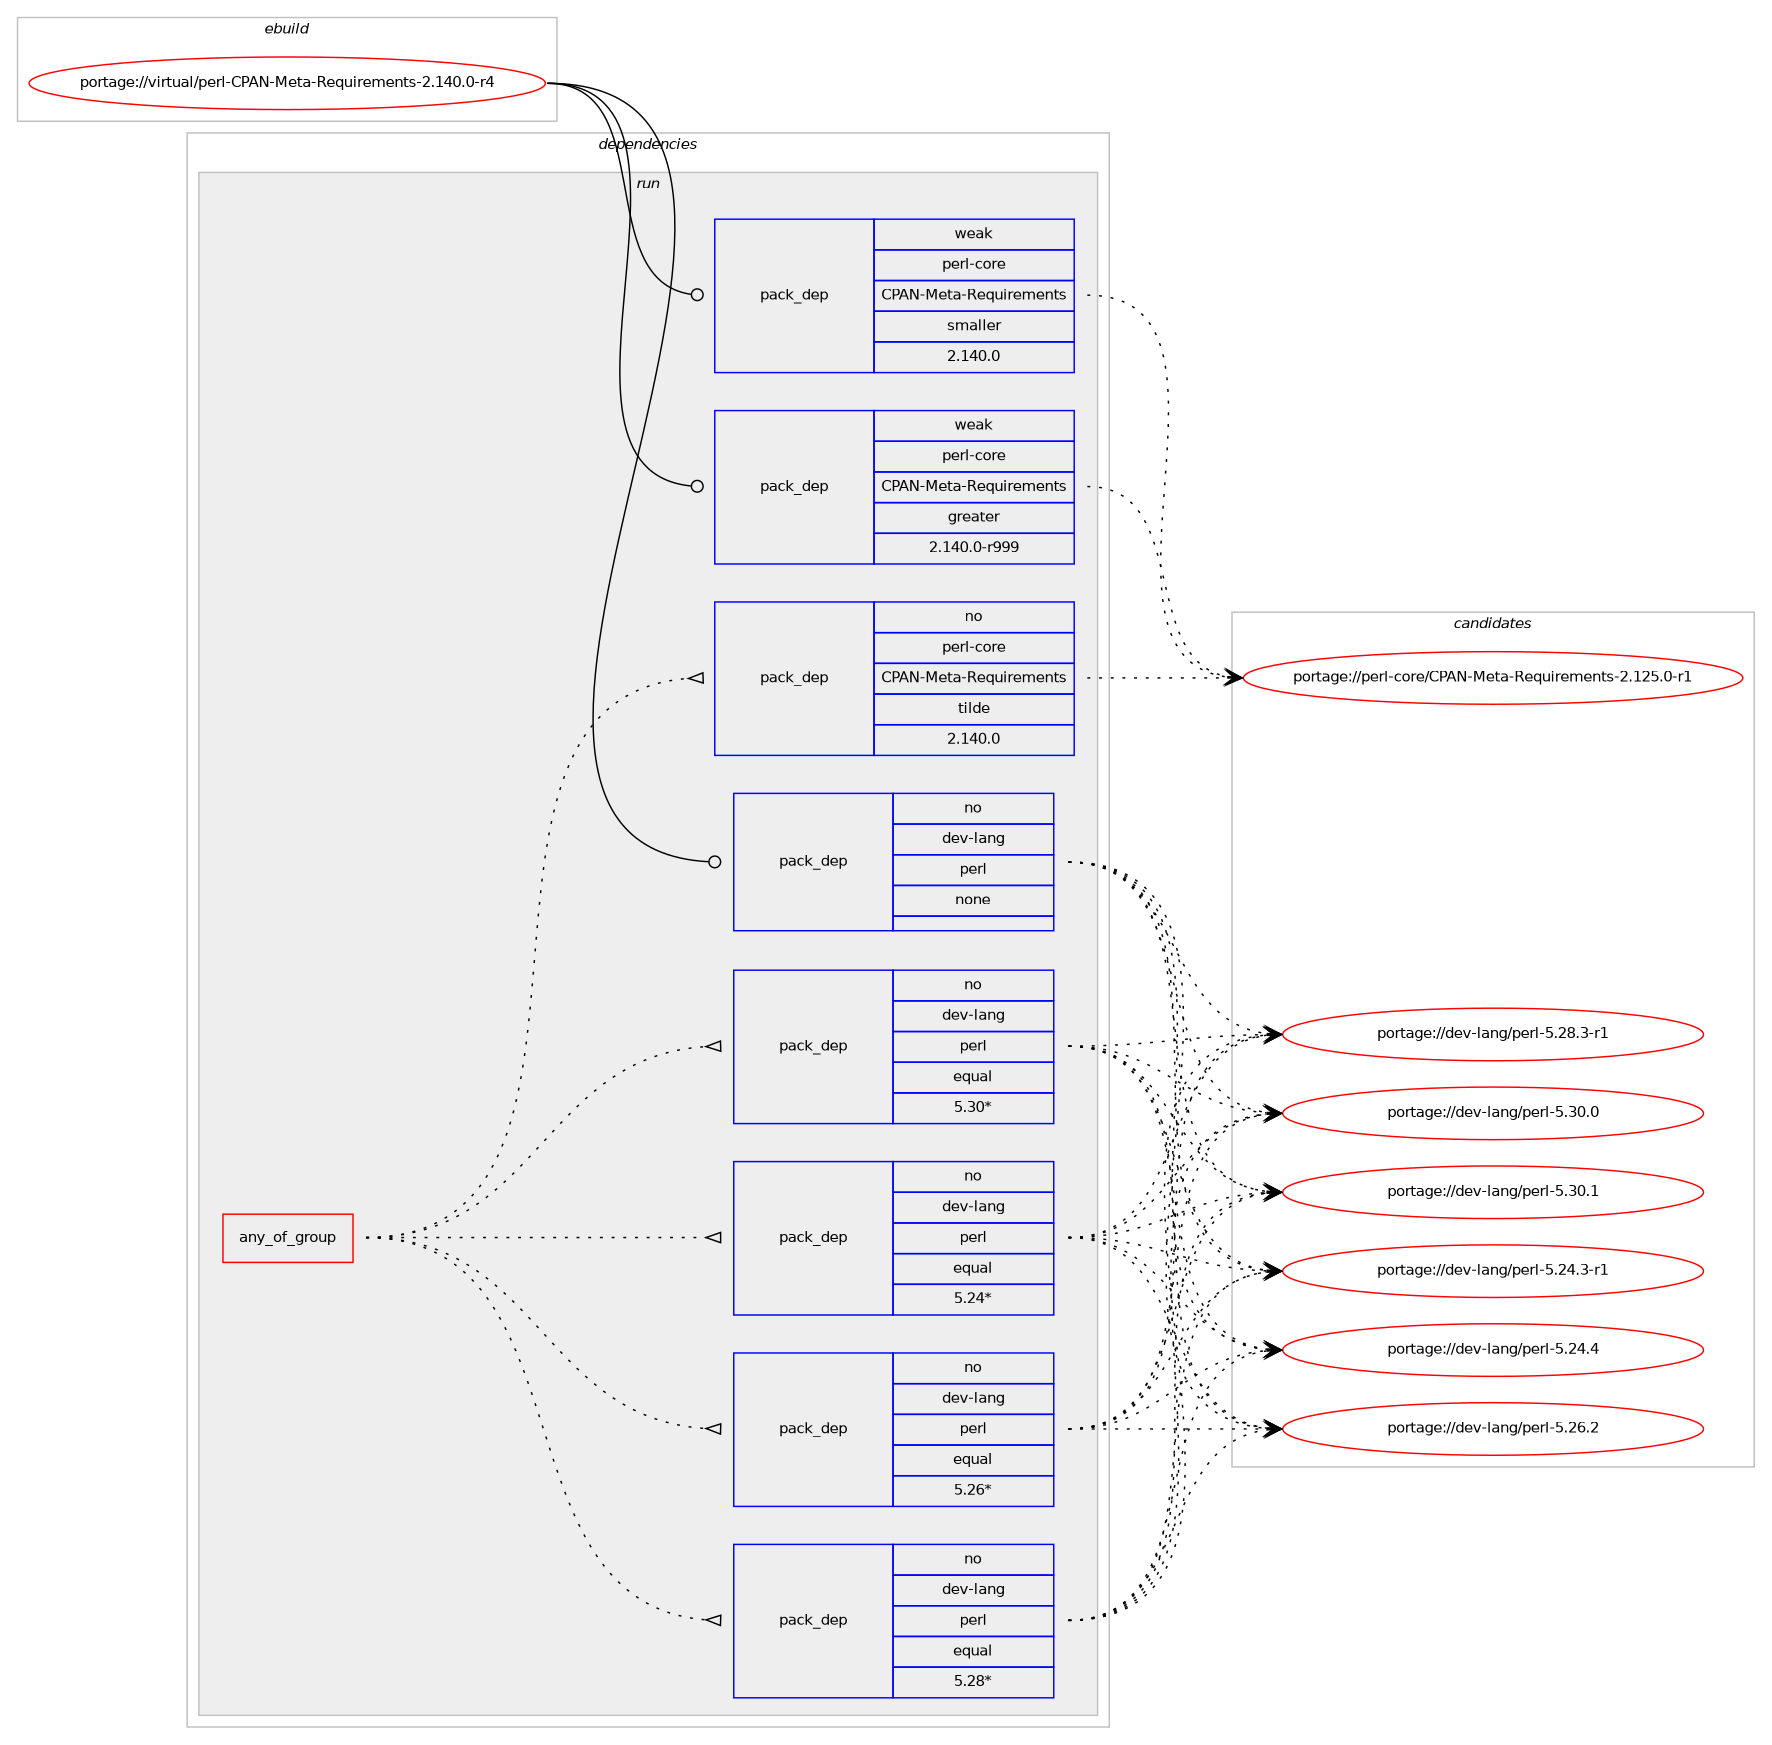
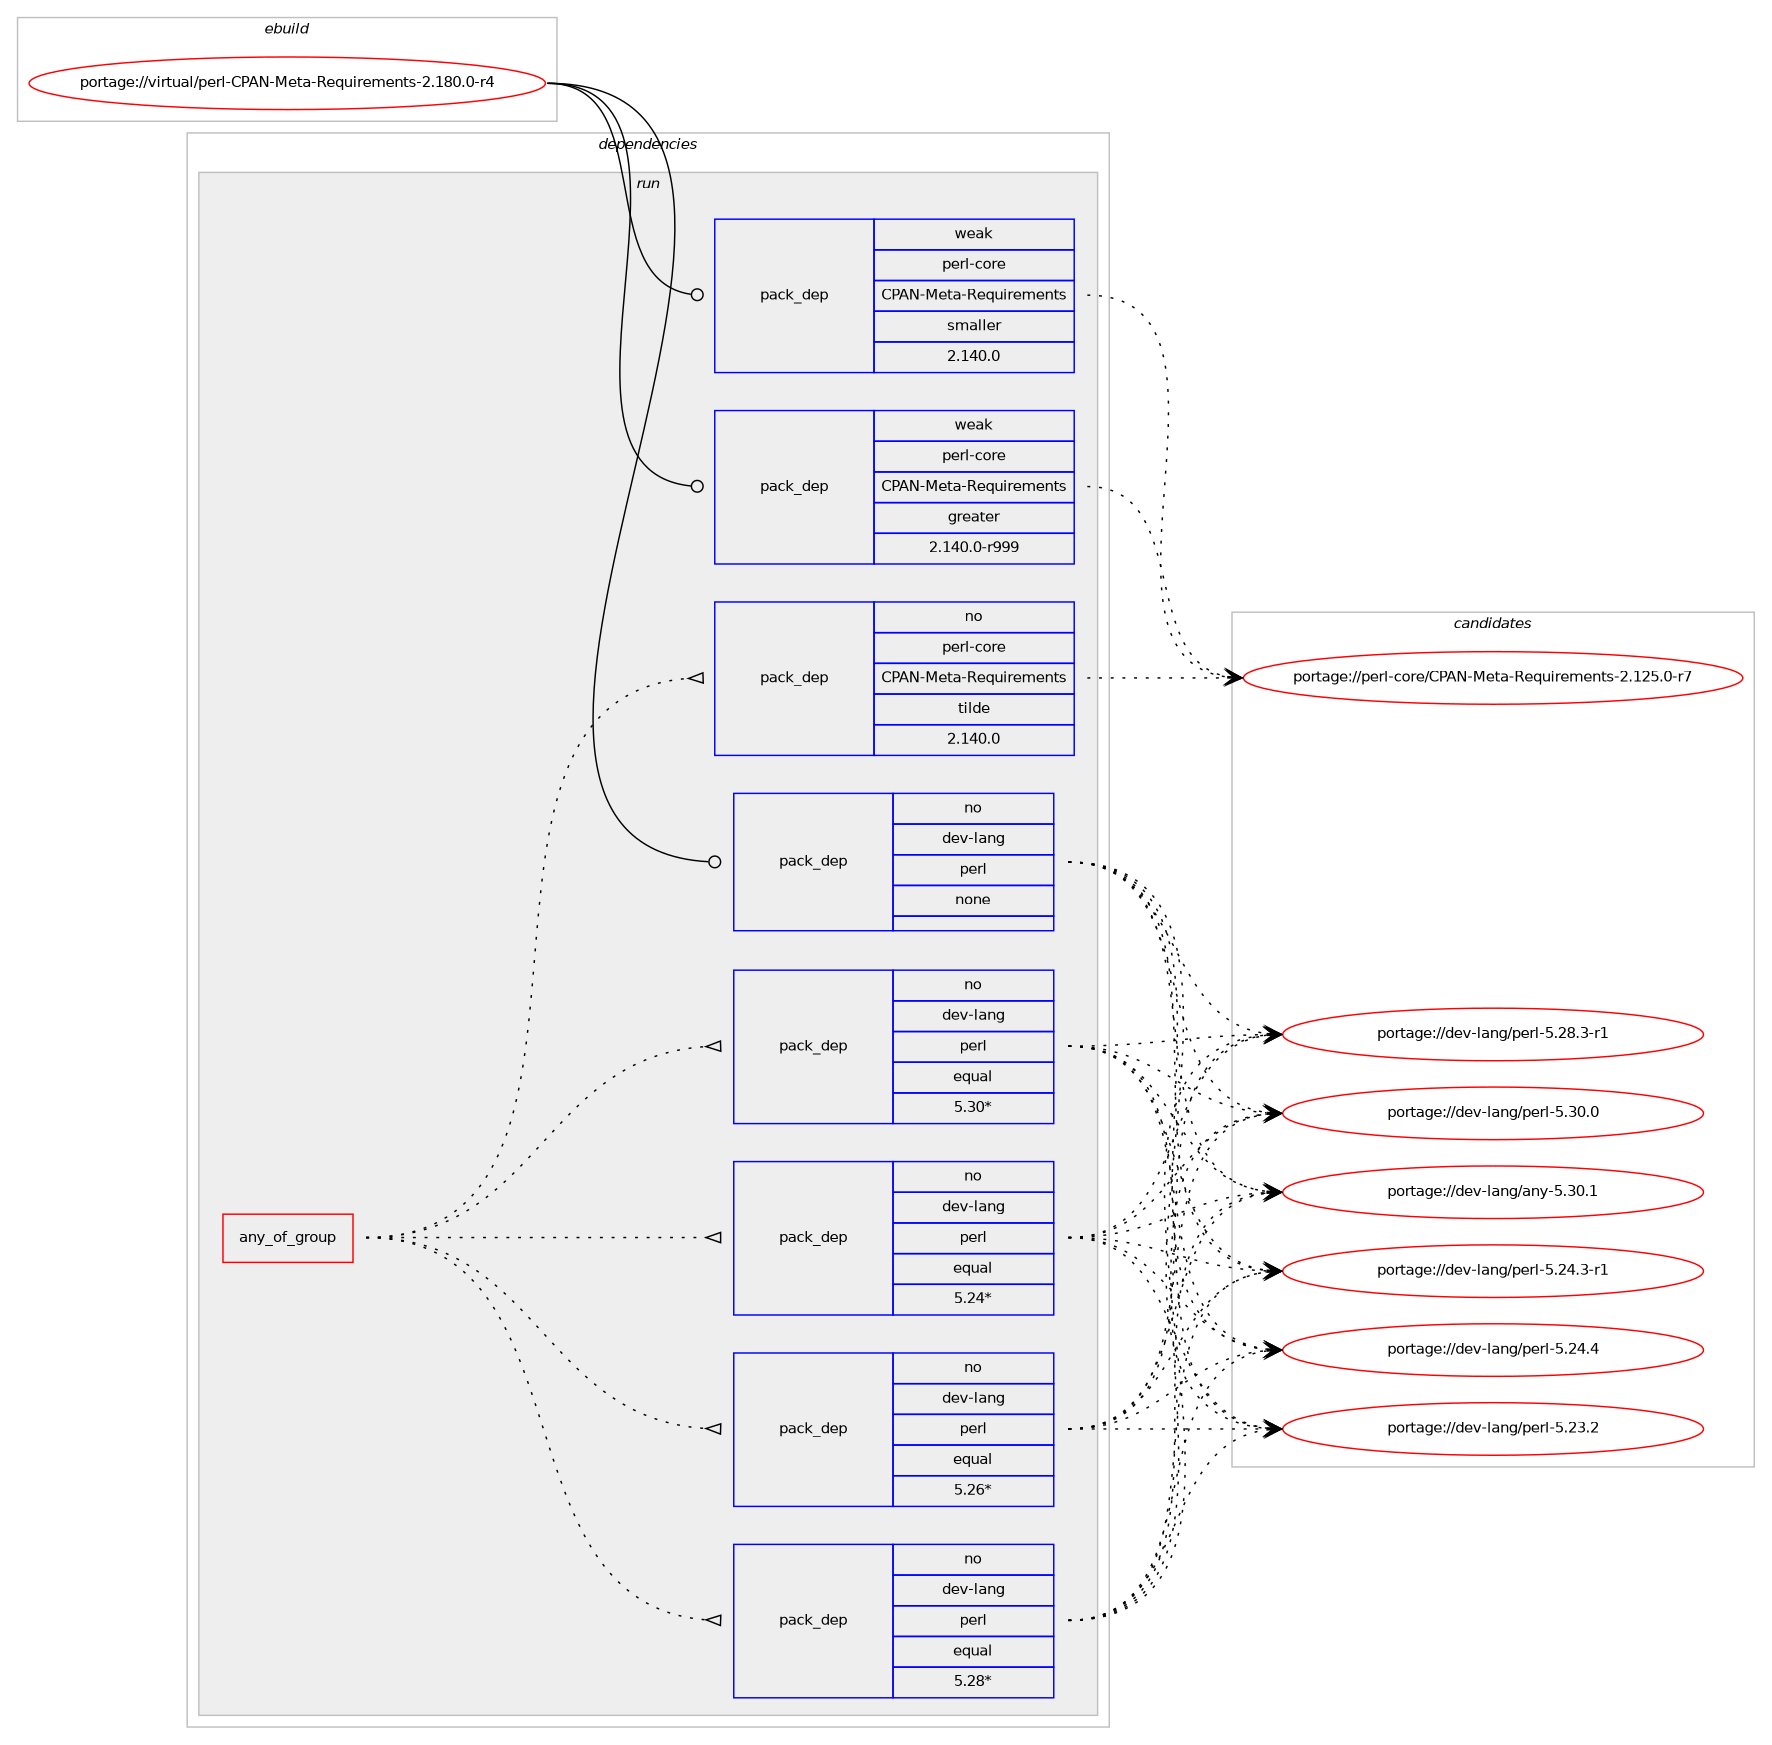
node "portage://virtual/perl-CPAN-Meta-Requirements-2.140.0-r4": label "portage://virtual/perl-CPAN-Meta-Requirements-2.140.0-r4" -> "portage://virtual/perl-CPAN-Meta-Requirements-2.180.0-r4"
node "portage://perl-core/CPAN-Meta-Requirements-2.125.0-r1": label "portage://perl-core/CPAN-Meta-Requirements-2.125.0-r1" -> "portage://perl-core/CPAN-Meta-Requirements-2.125.0-r7"
node "portage://dev-lang/perl-5.30.1": label "portage://dev-lang/perl-5.30.1" -> "portage://dev-lang/any-5.30.1"
node "portage://dev-lang/perl-5.26.2": label "portage://dev-lang/perl-5.26.2" -> "portage://dev-lang/perl-5.23.2"
